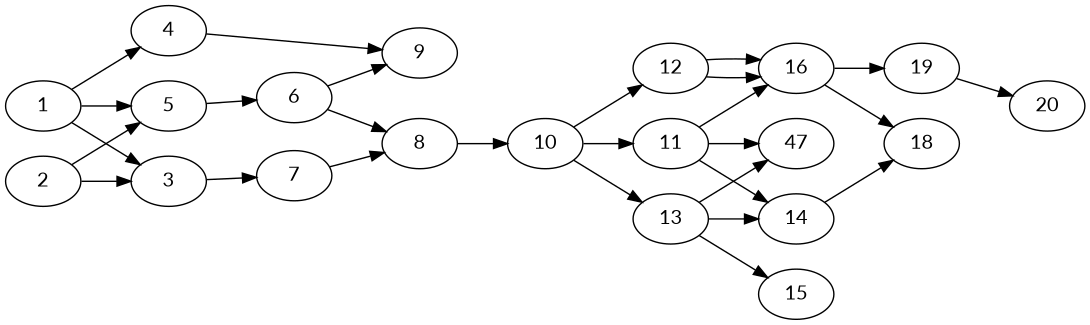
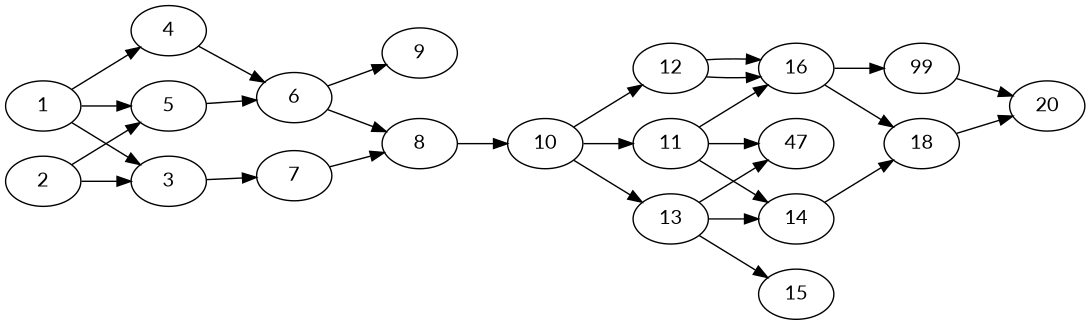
edge "4" -> "9": now "4" -> "6"
node "19": label "19" -> "99"
edge "18" -> "20": added
